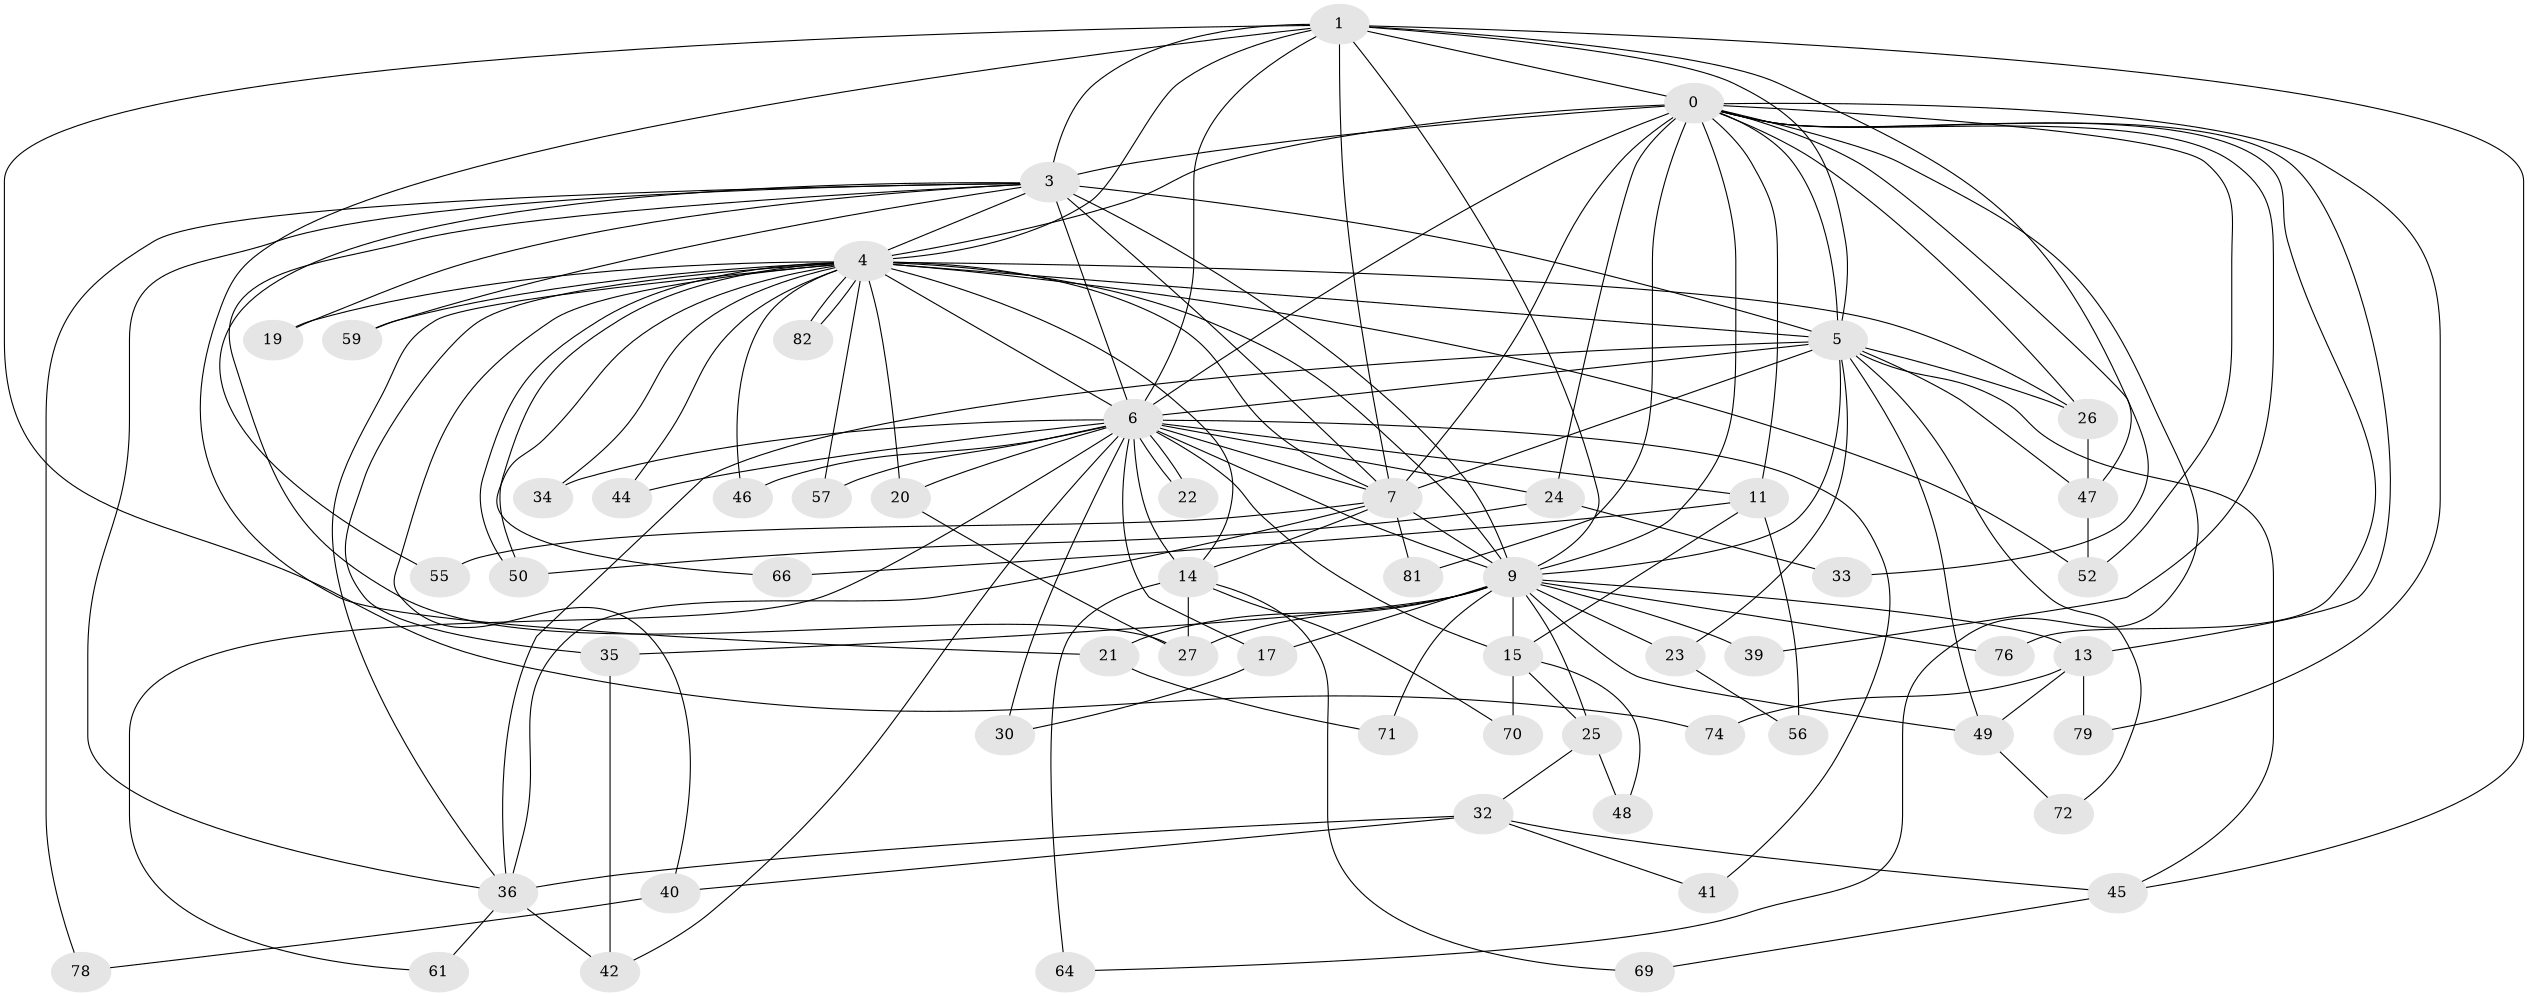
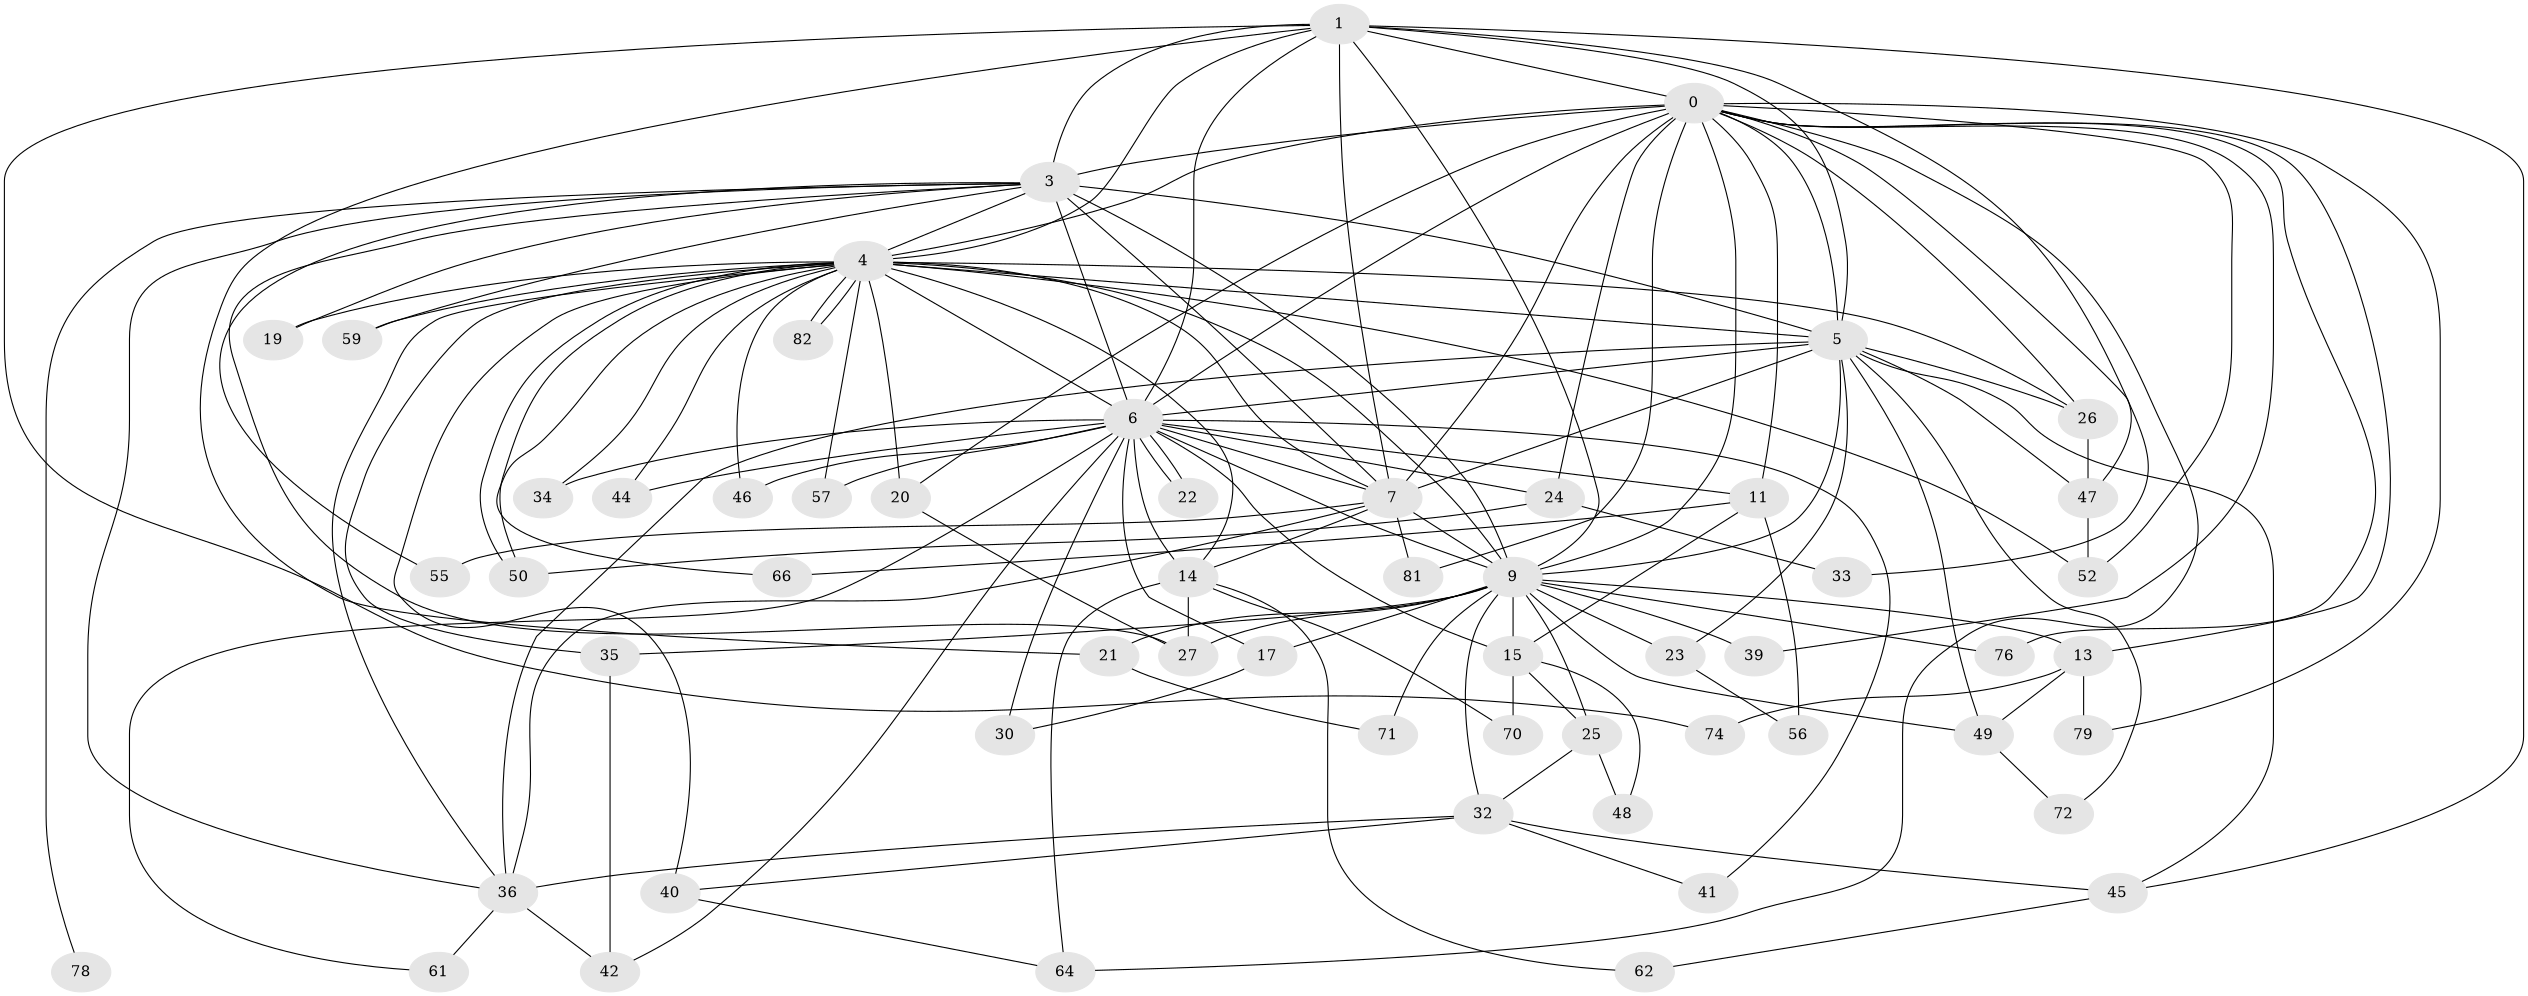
edge "6" -- "20": now "0" -- "20"
edge "9" -- "32": added
edge "40" -- "78": now "40" -- "64"
node "69": label "69" -> "62"
